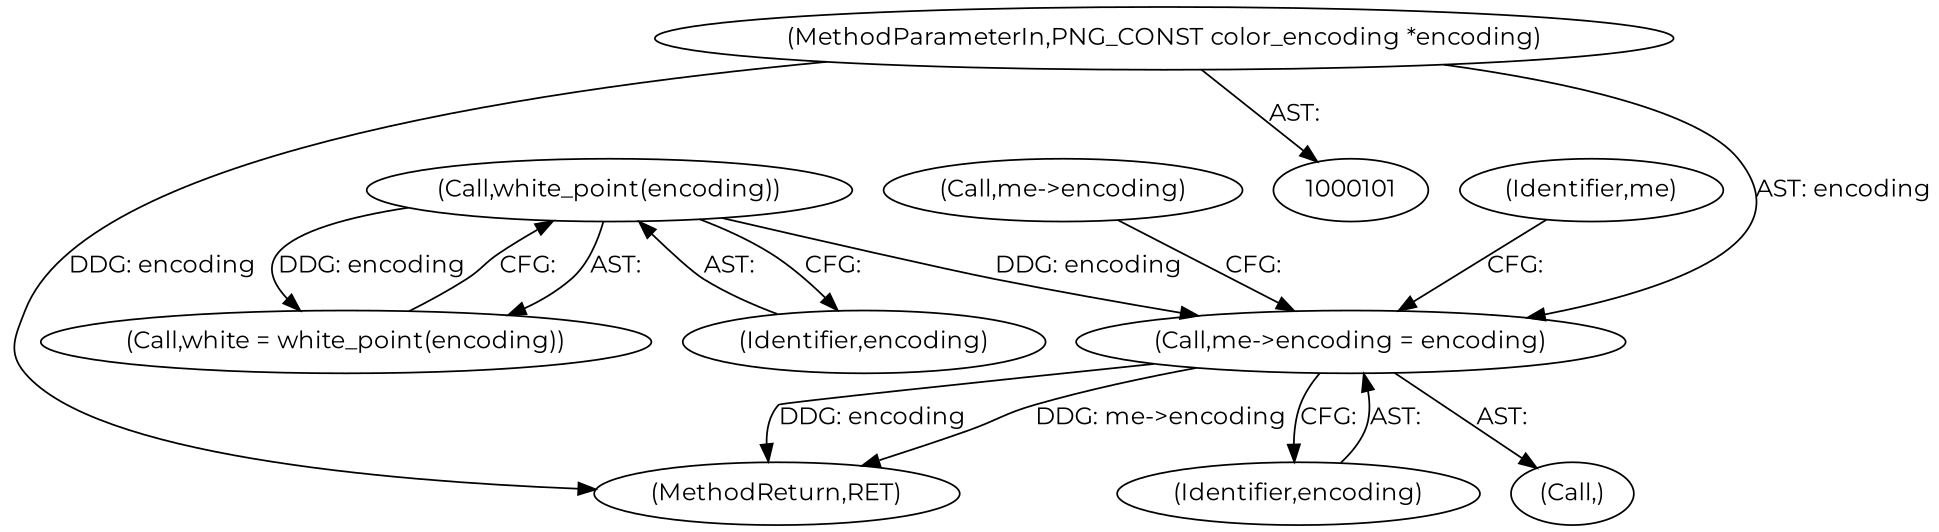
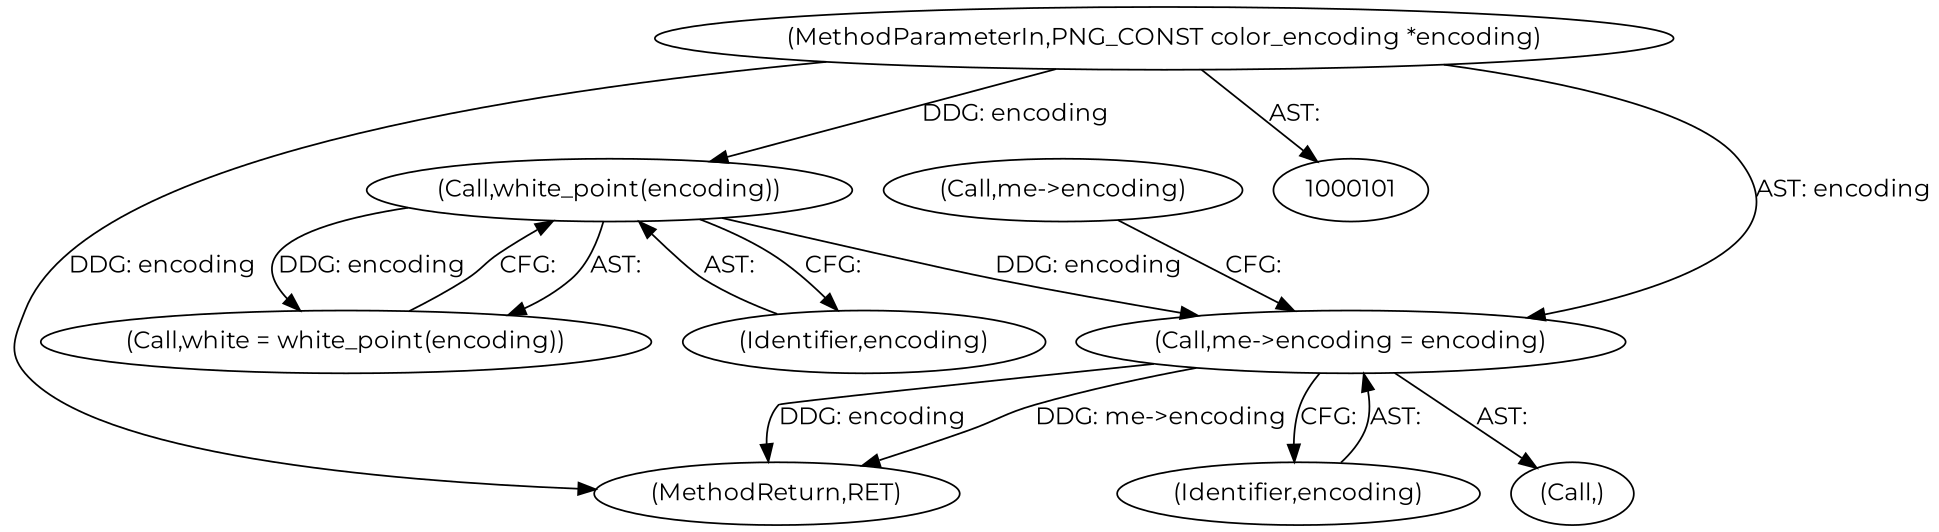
edge "(MethodParameterIn,PNG_CONST color_encoding *encoding)" -> "(Call,white_point(encoding))": added, label "DDG: encoding"
node "(Identifier,me)": removed
